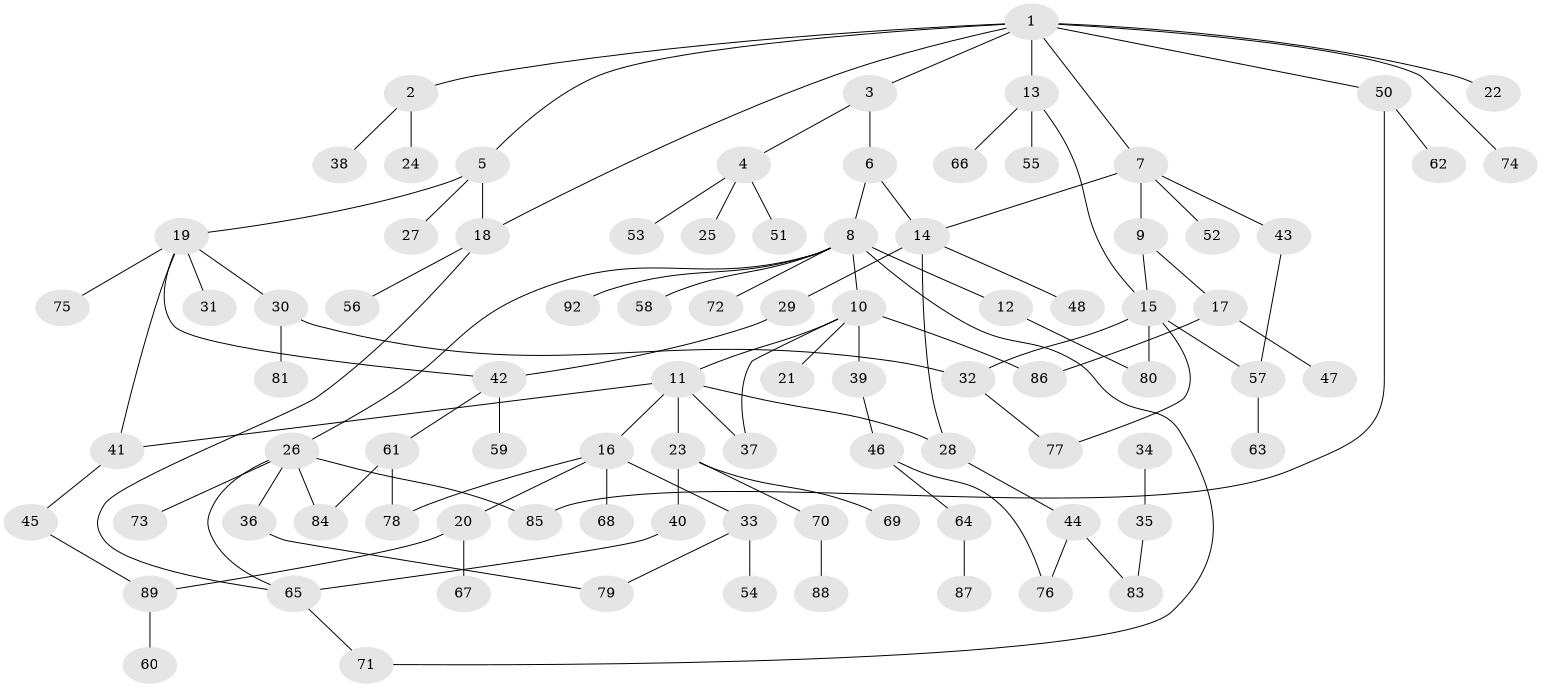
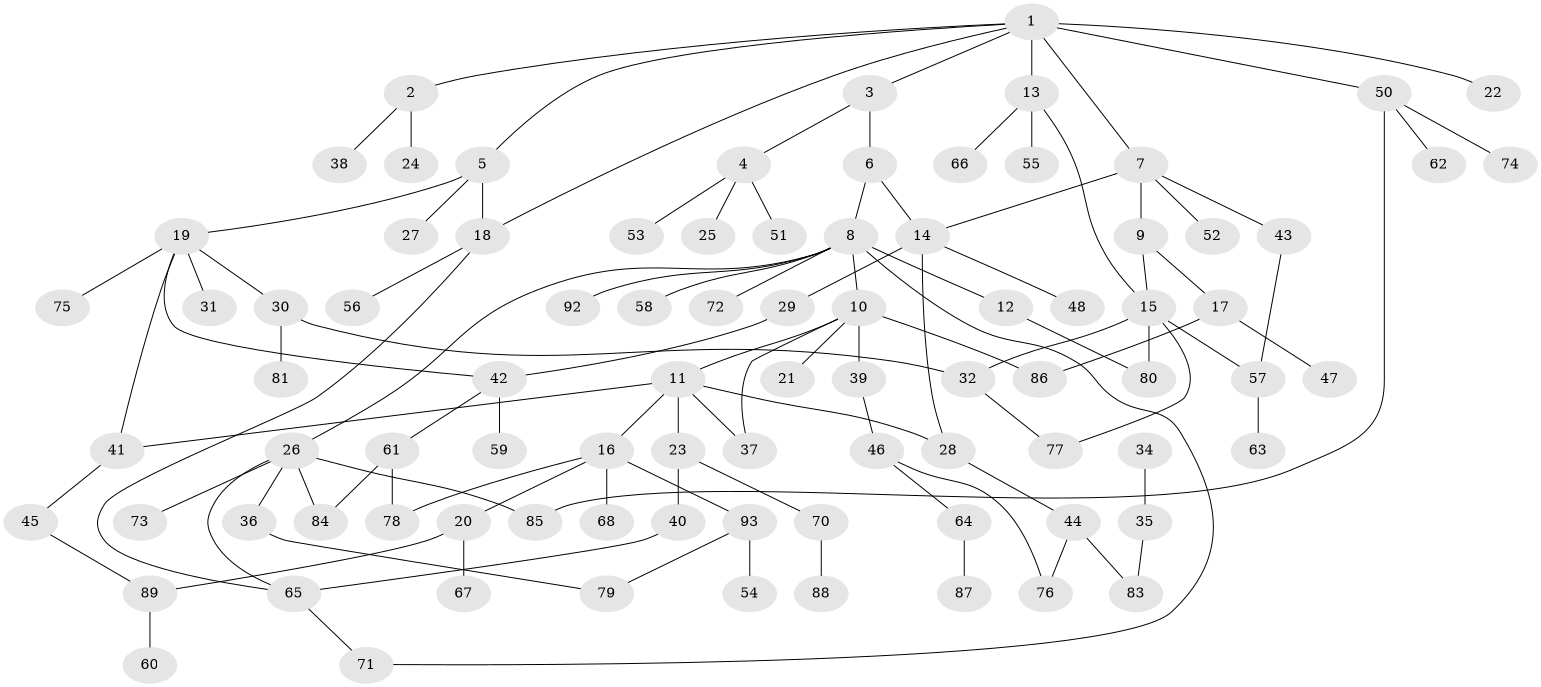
edge "1" -- "74": now "50" -- "74"
node "33": label "33" -> "93"
node "69": removed
